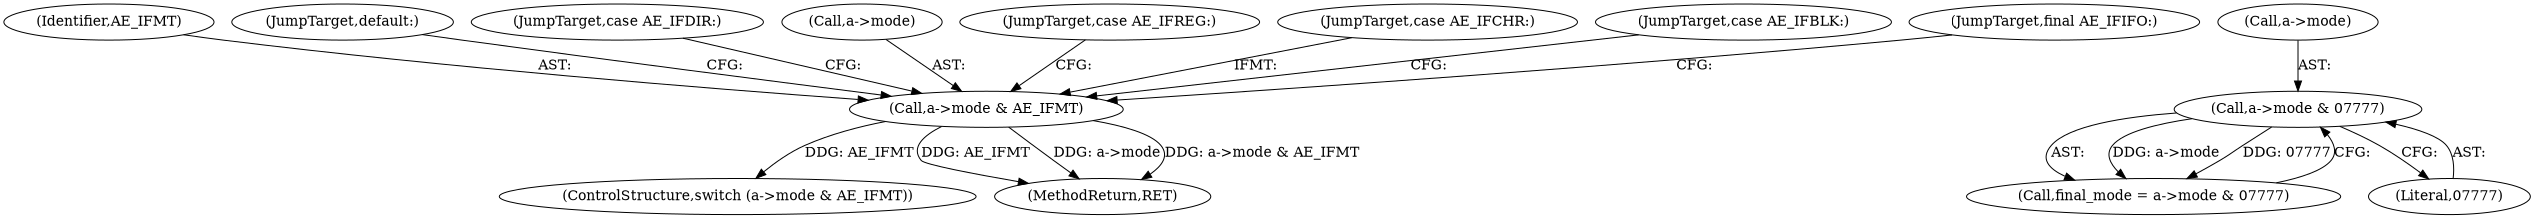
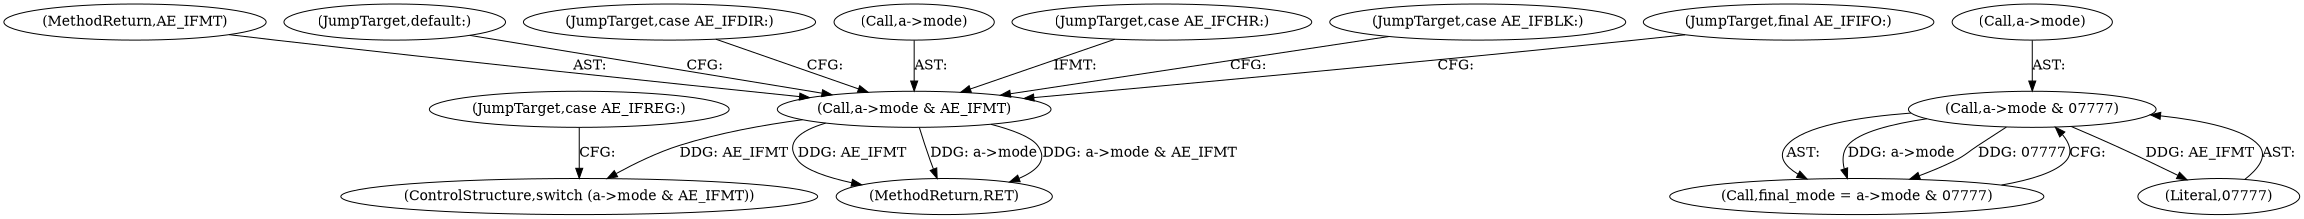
node "(Identifier,AE_IFMT)": label "(Identifier,AE_IFMT)" -> "(MethodReturn,AE_IFMT)"
edge "(JumpTarget,case AE_IFREG:)" -> "(Call,a->mode & AE_IFMT)": now "(JumpTarget,case AE_IFREG:)" -> "(ControlStructure,switch (a->mode & AE_IFMT))"
edge "(Call,a->mode & 07777)" -> "(Literal,07777)": label "CFG: " -> "DDG: AE_IFMT"
